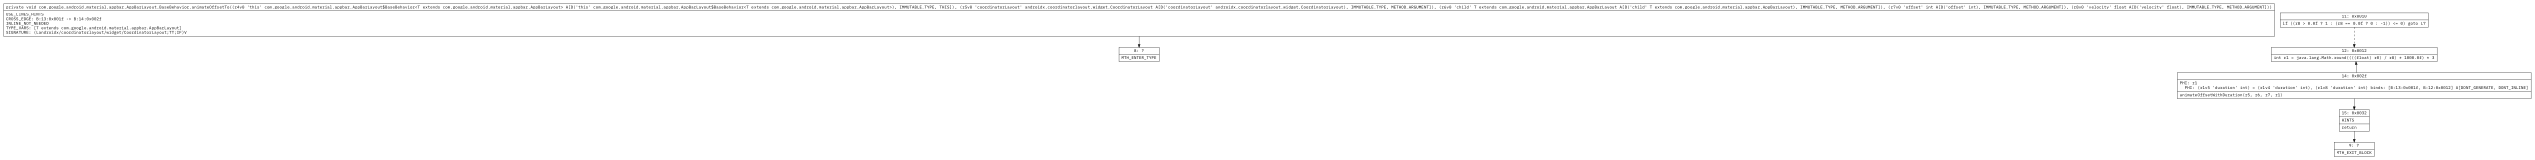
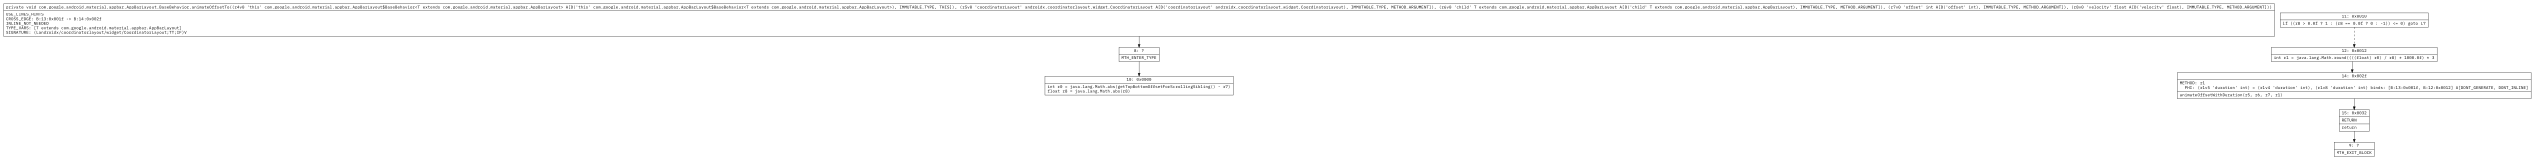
edge "14: 0x002f" -> "12: 0x0012": reversed
node "14: 0x002f": text "PHI: r1" -> "METHOD: r1"
node "10: 0x0000": added
node "15: 0x0032": text "HINTS" -> "RETURN"
